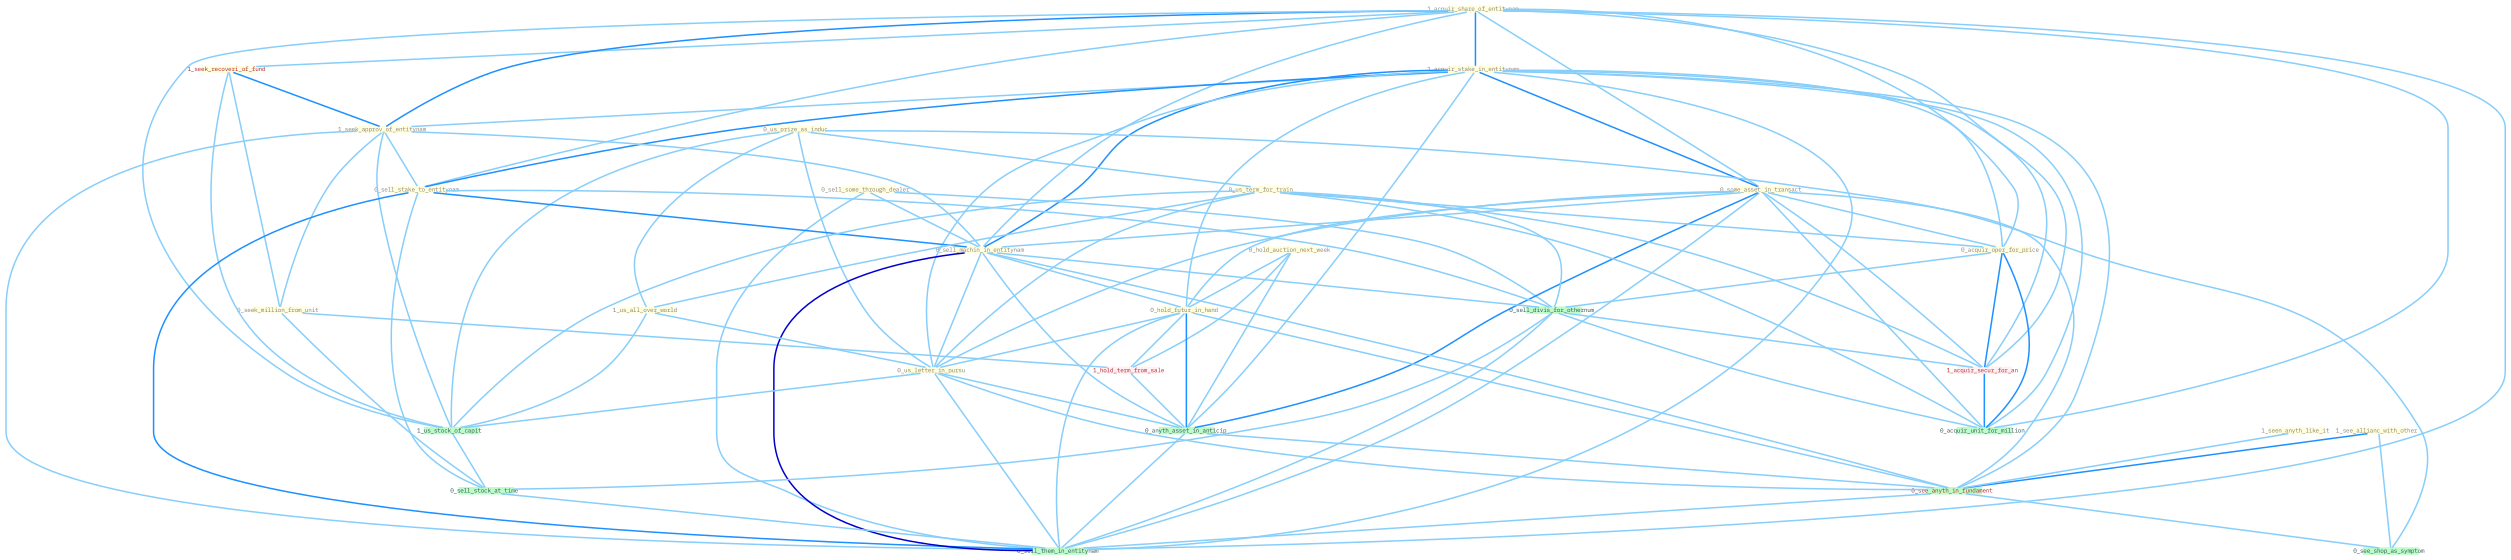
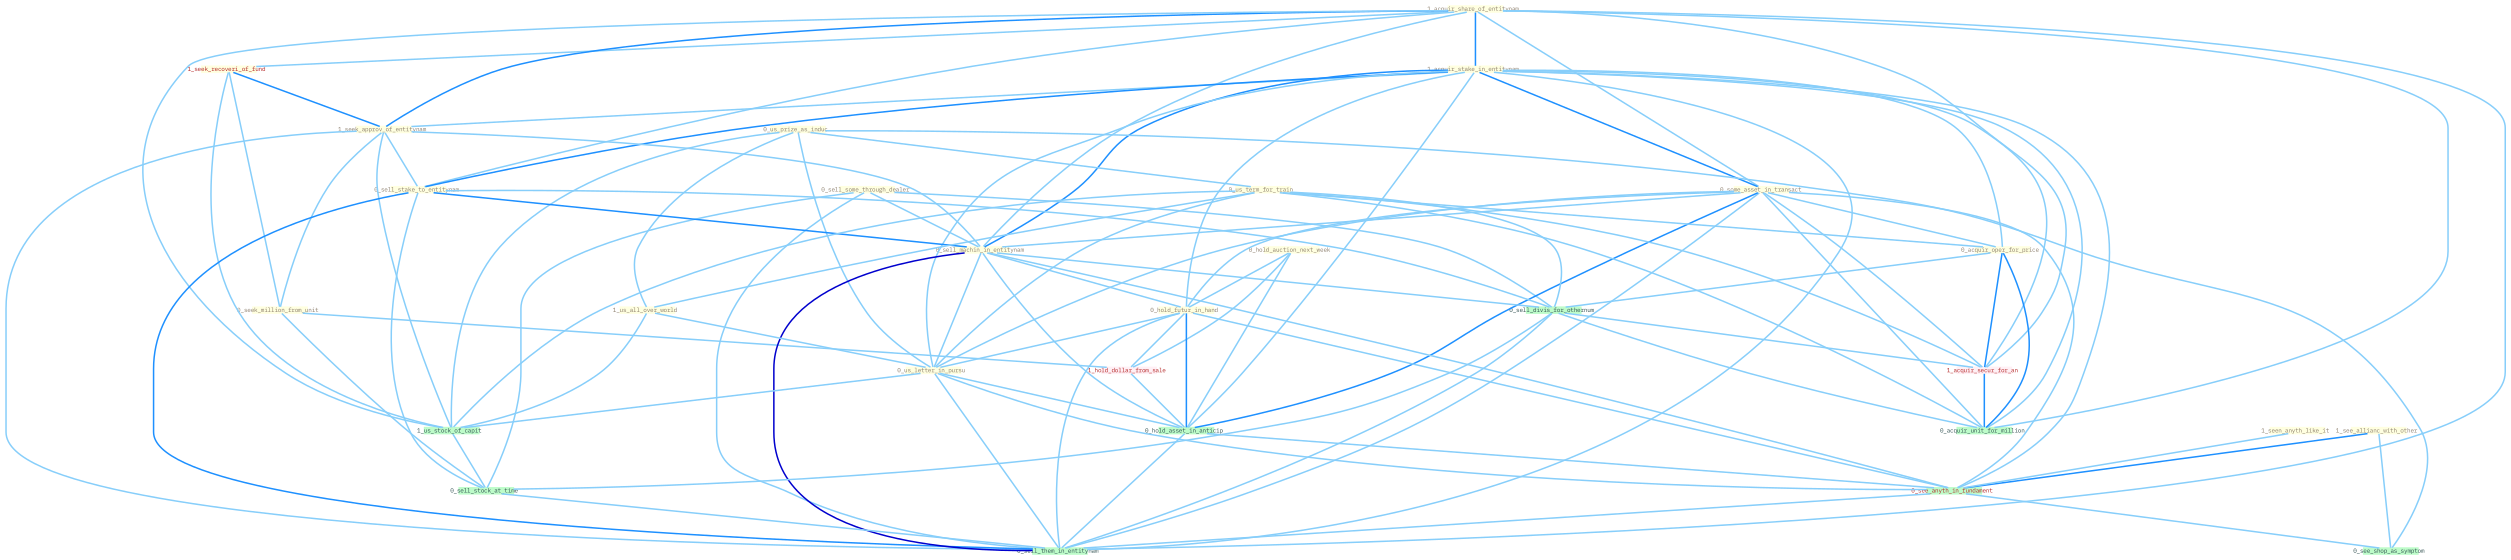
edge "1_acquir_share_of_entitynam" -- "0_acquir_oper_for_price": removed
edge "0_sell_some_through_dealer" -- "0_sell_stock_at_time": added
node "1_hold_term_from_sale": label "1_hold_term_from_sale" -> "1_hold_dollar_from_sale"
node "0_anyth_asset_in_anticip": label "0_anyth_asset_in_anticip" -> "0_hold_asset_in_anticip"
